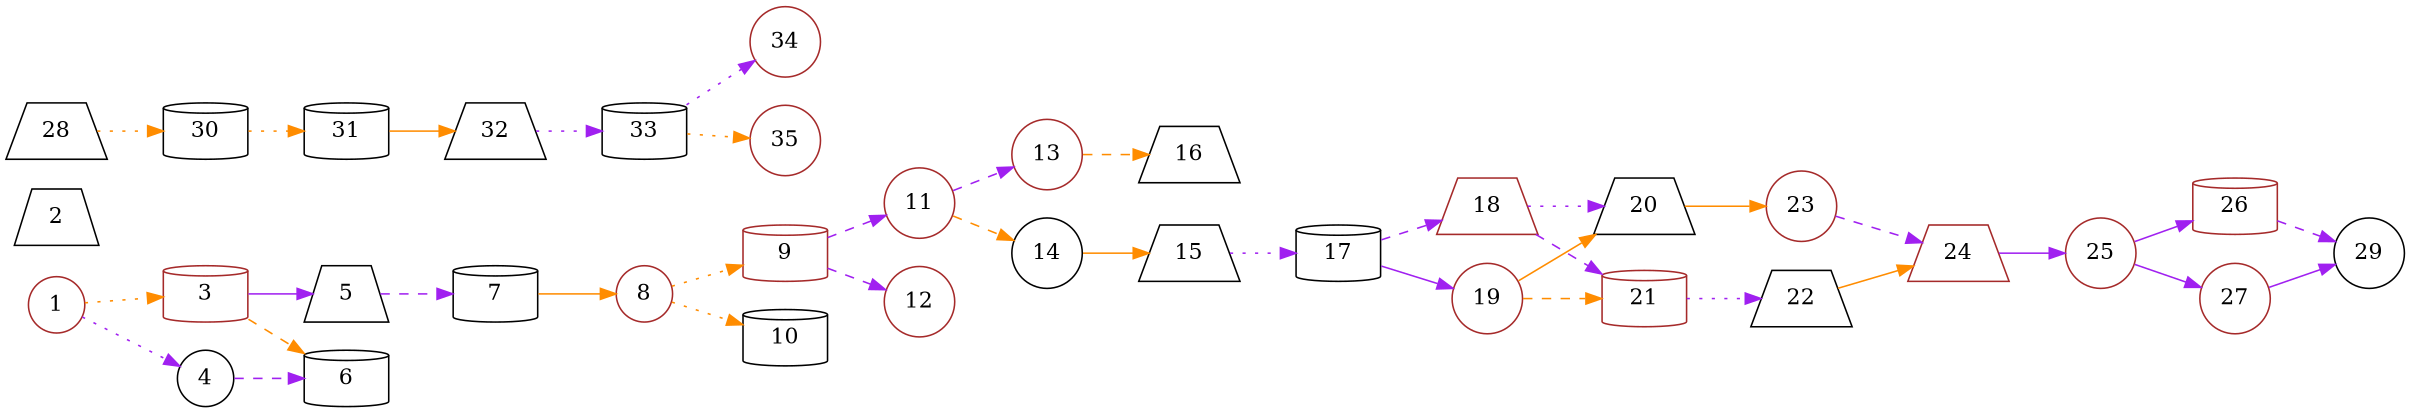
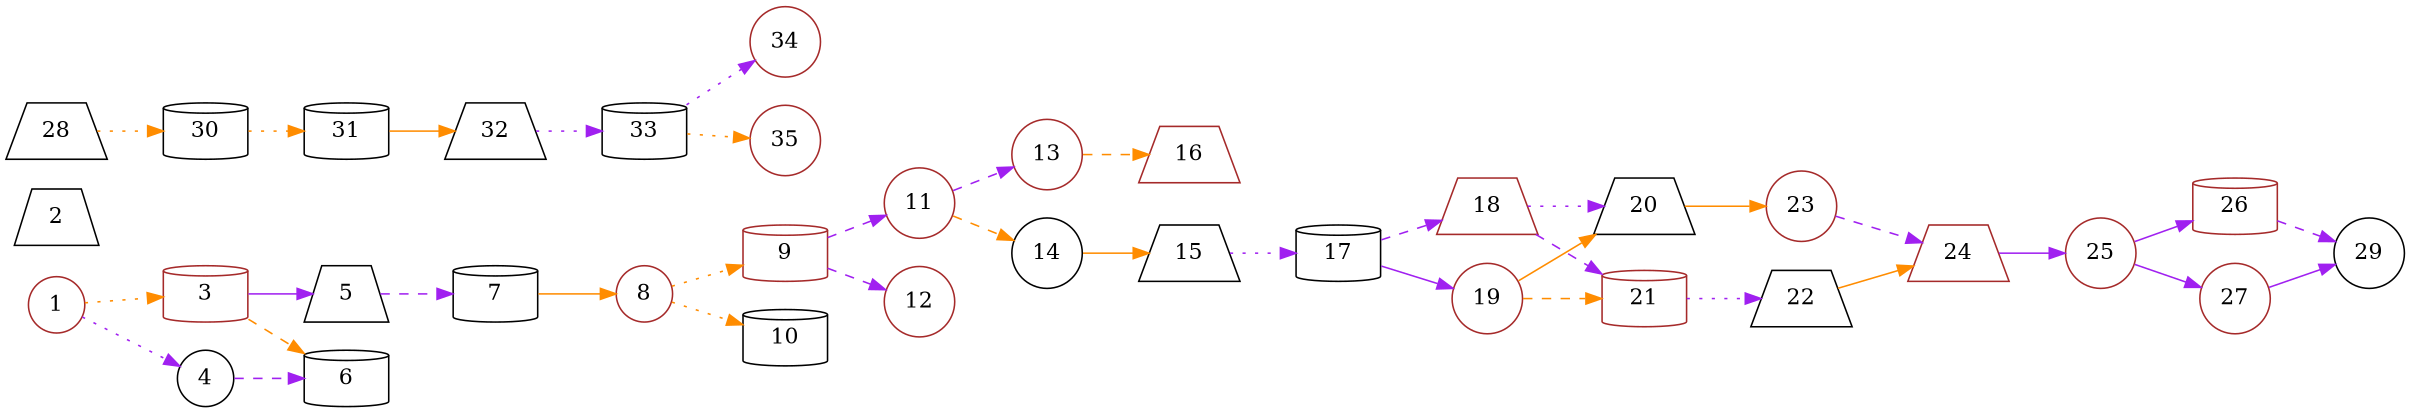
node "16": color black -> brown
